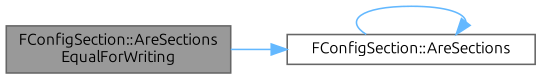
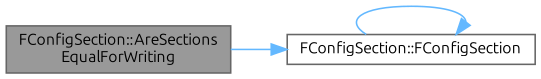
node "FConfigSection::AreSections": label "FConfigSection::AreSections" -> "FConfigSection::FConfigSection"
